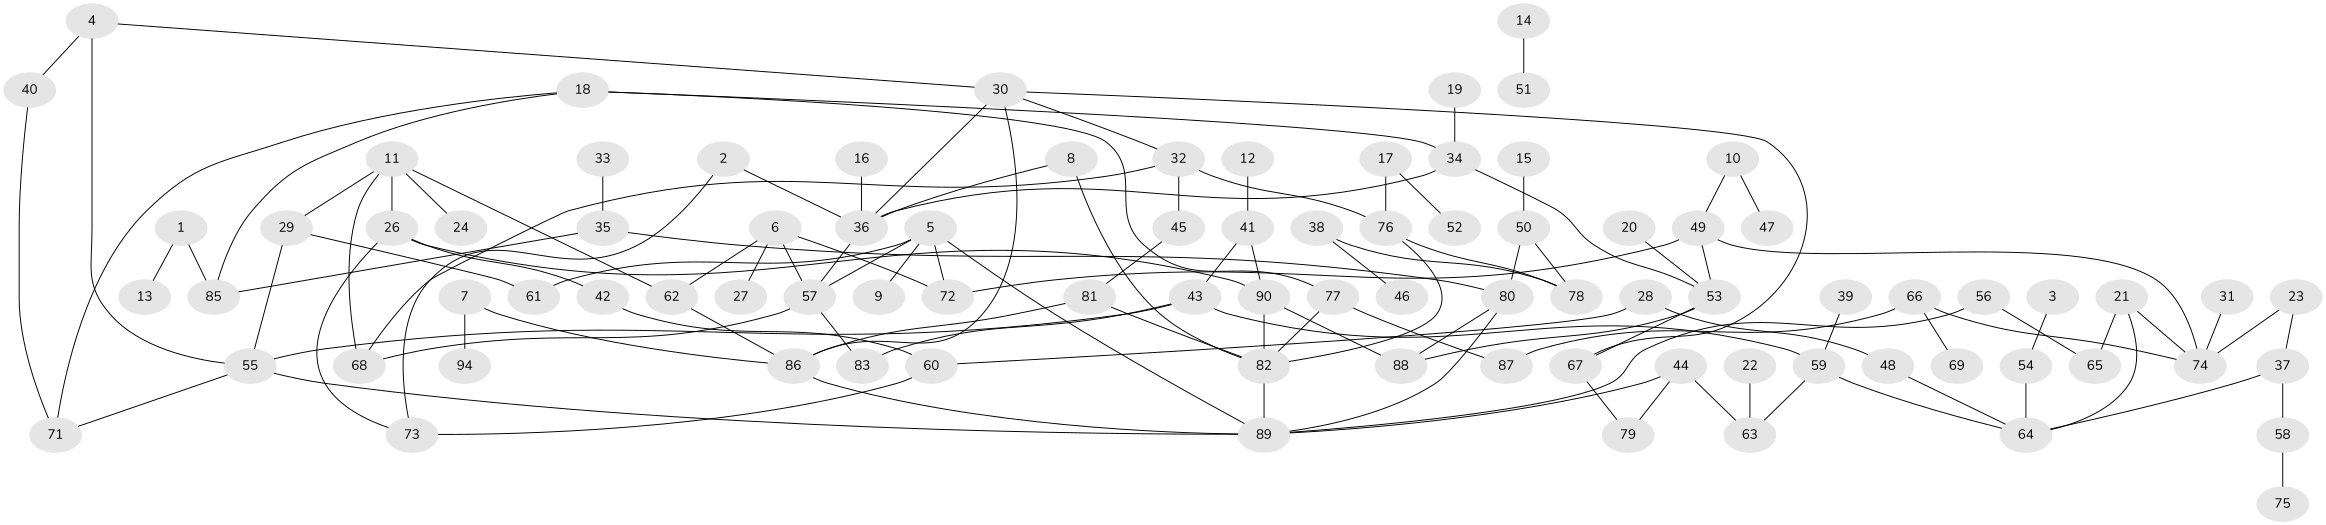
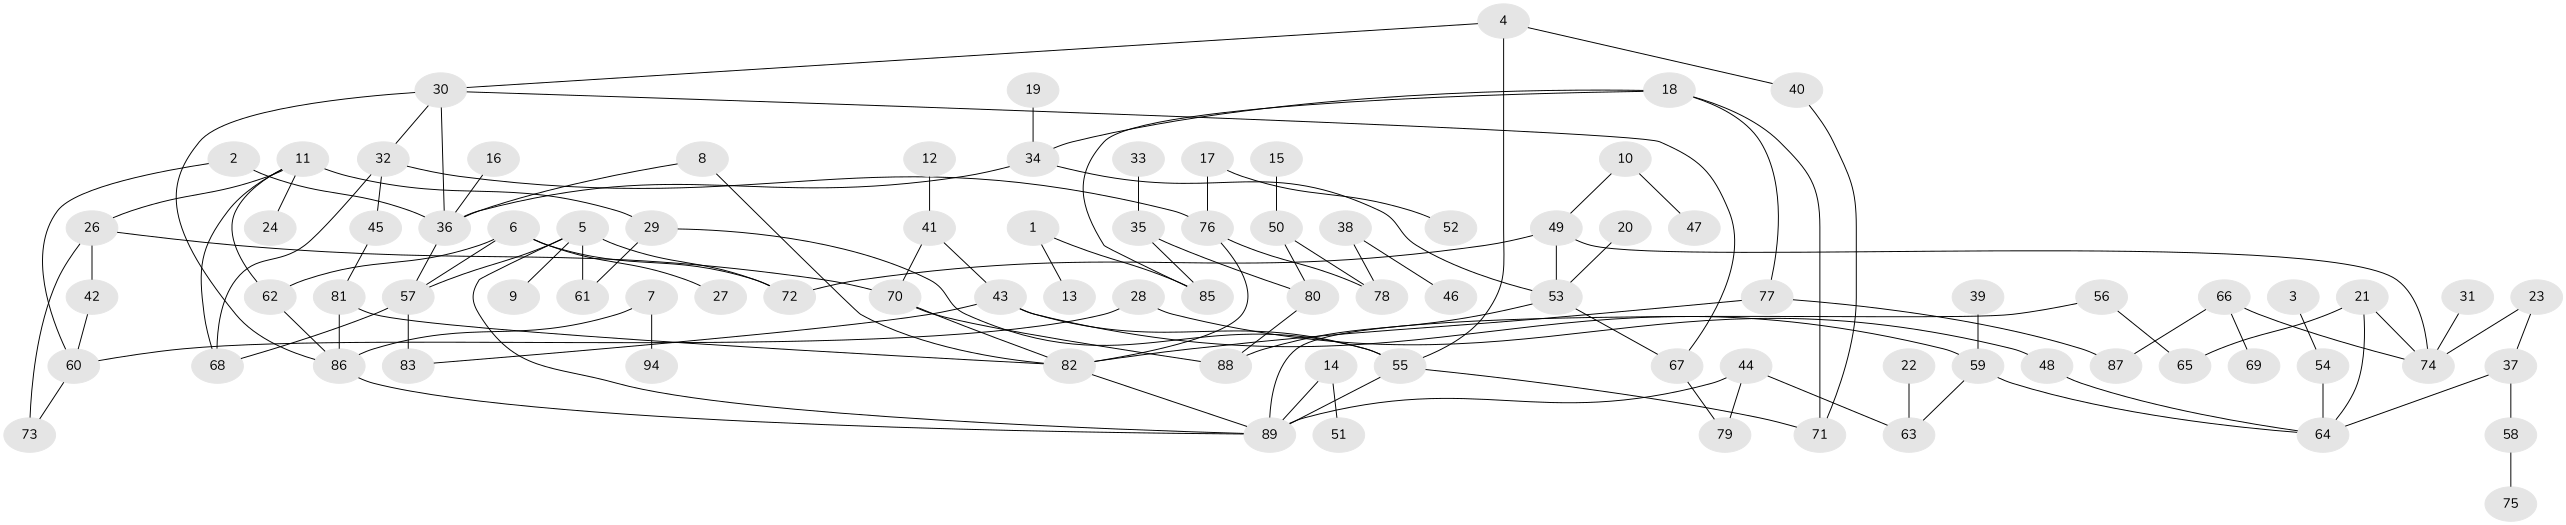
edge "2" -- "73": now "2" -- "60"
node "90": label "90" -> "70"
edge "80" -- "89": now "14" -- "89"
